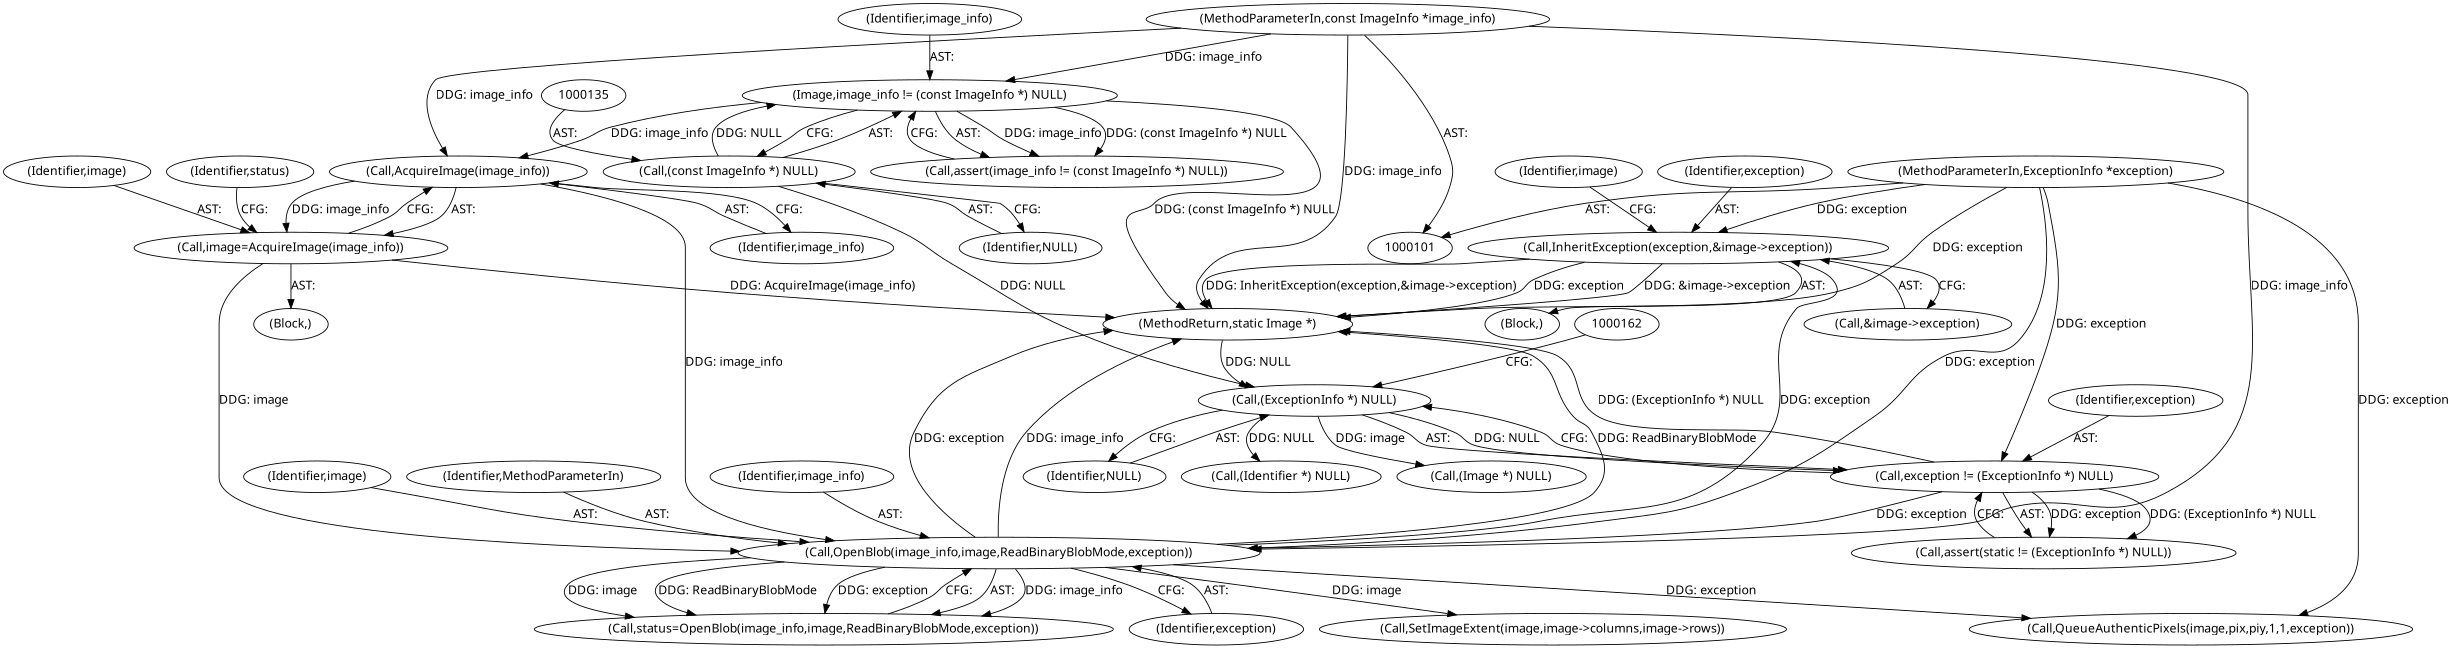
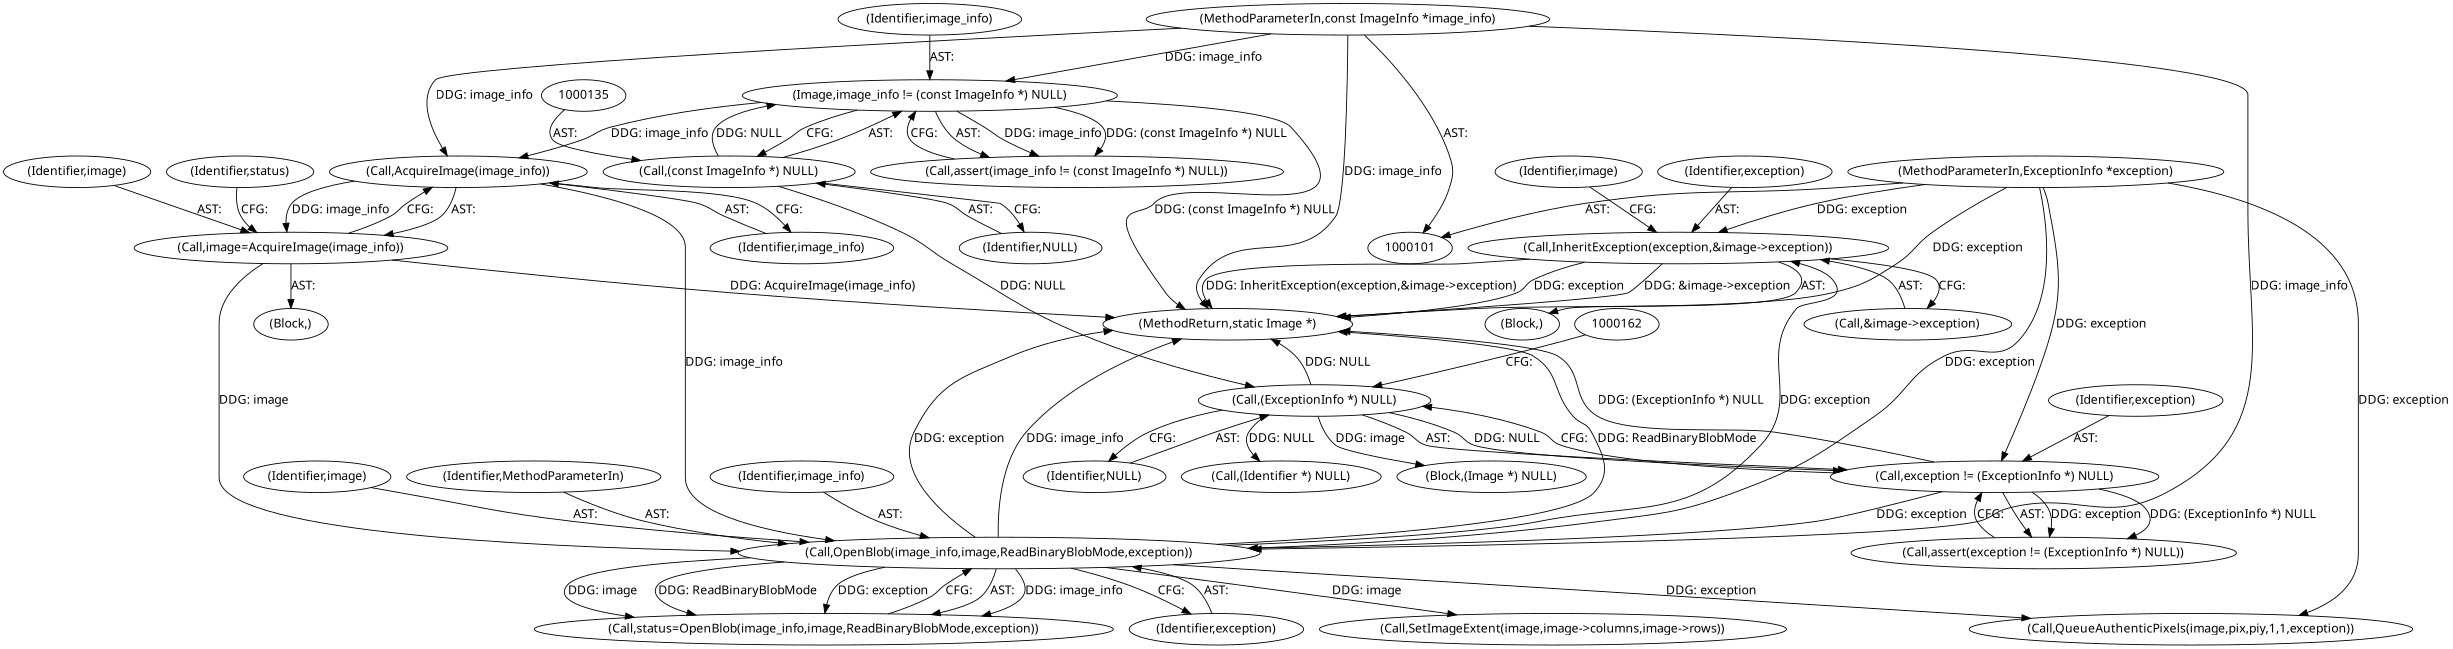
edge "(MethodReturn,static Image *)" -> "(Call,(ExceptionInfo *) NULL)": reversed
node "(Call,(Image *) NULL)": label "(Call,(Image *) NULL)" -> "(Block,(Image *) NULL)"
node "(Call,assert(static != (ExceptionInfo *) NULL))": label "(Call,assert(static != (ExceptionInfo *) NULL))" -> "(Call,assert(exception != (ExceptionInfo *) NULL))"
